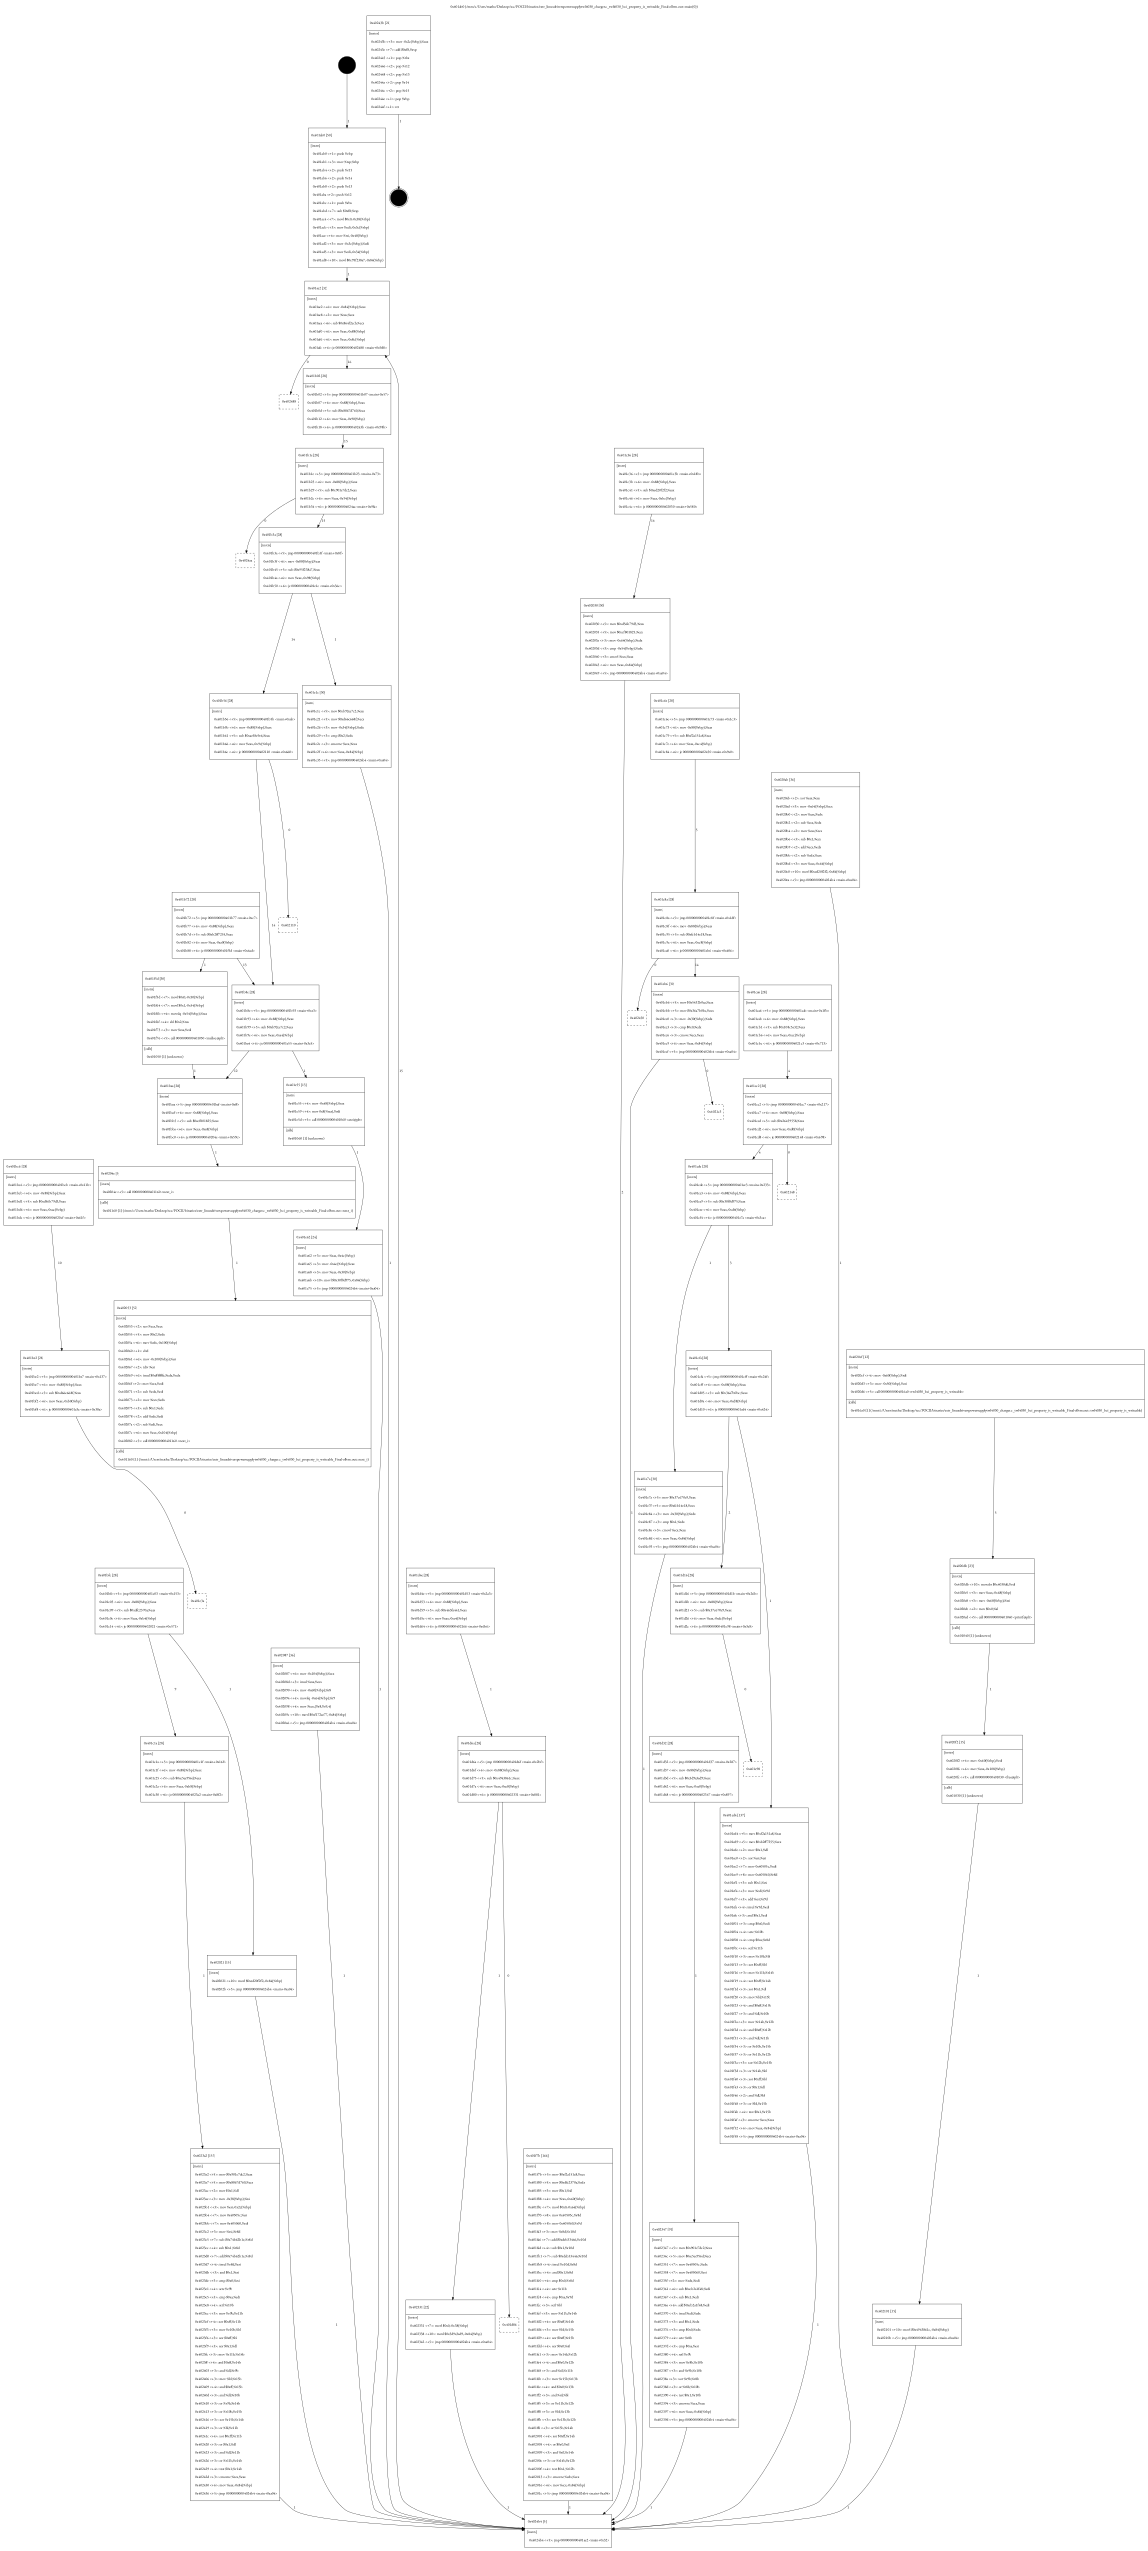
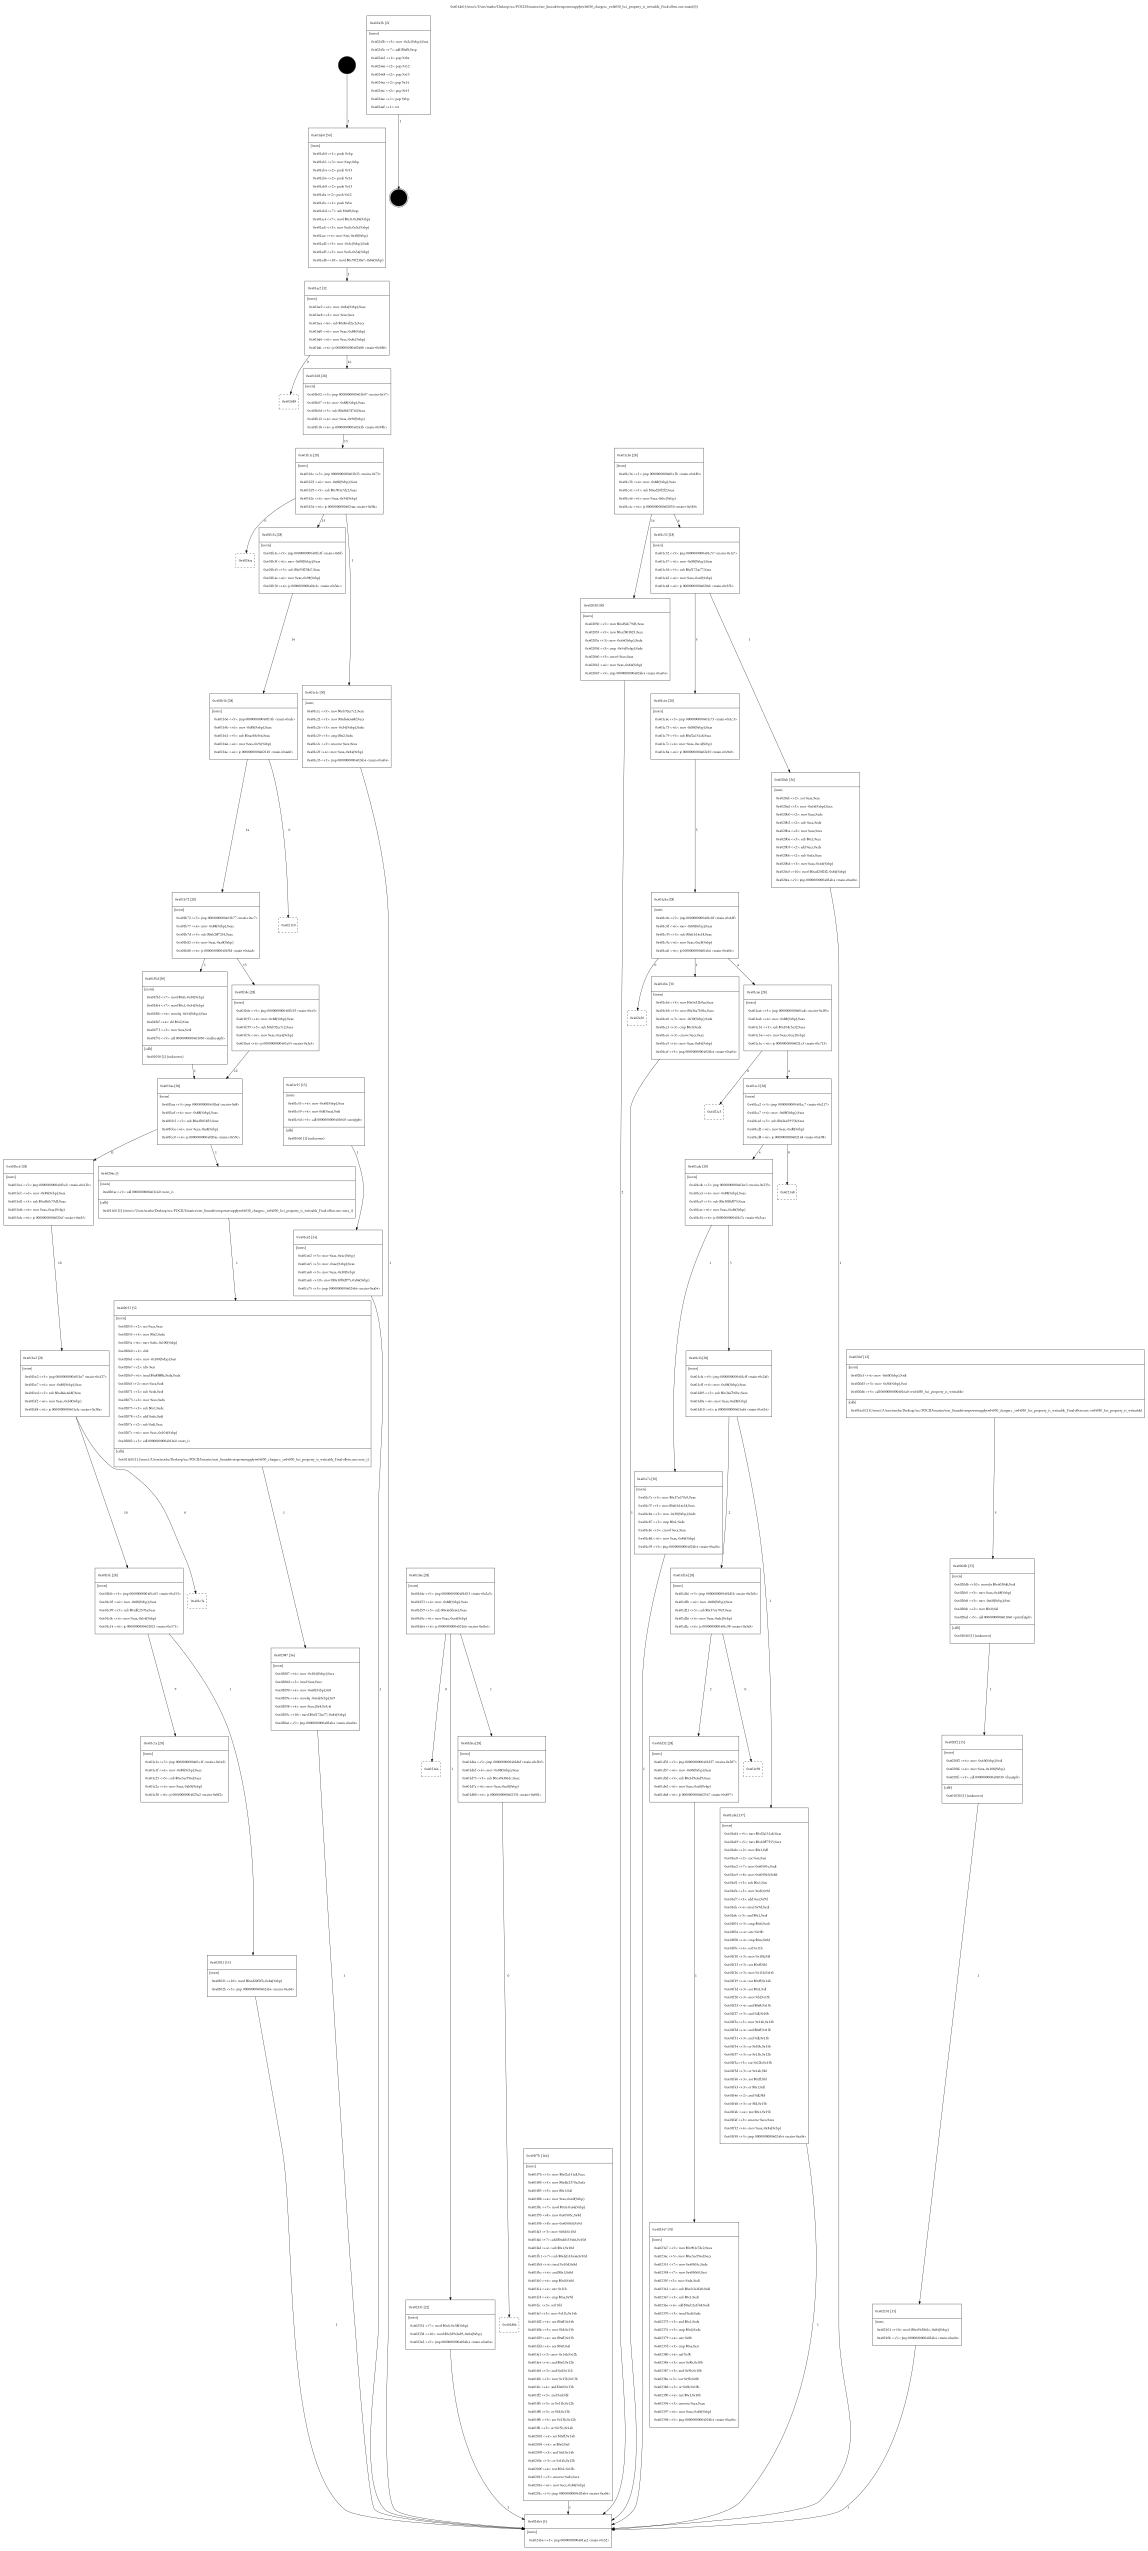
node "0x401c52 [28]": added
edge "0x401b3a [28]" -> "0x401e1c [30]": now "0x401b1e [28]" -> "0x401e1c [30]"
edge "0x401b56 [28]" -> "0x401b8e [28]": now "0x401b56 [28]" -> "0x401b72 [28]"
edge "0x401c8a [28]" -> "0x401eb6 [30]": label " 14" -> " 1"
edge "0x401c8a [28]" -> "0x401ca6 [28]": added, label "4"
edge "0x401b8e [28]" -> "0x401e55 [13]": removed, label "1"
edge "0x401eb6 [30]" -> "0x4021c3": now "0x401ca6 [28]" -> "0x4021c3"
edge "0x401baa [28]" -> "0x401bc6 [28]": added, label "11"
edge "0x401be2 [28]" -> "0x401bfe [28]": added, label "10"
edge "0x4024b4 [5]" -> "0x401ae2 [32]": removed, label "15"
edge "0x402053 [52]" -> "0x402087 [36]": added, label "1"
edge "0x401d16 [28]" -> "0x401d32 [28]": added, label "2"
node "0x402166": added
edge "0x401d6a [28]" -> "0x402331 [22]": now "0x401d4e [28]" -> "0x402331 [22]"
node "0x4023a2 [153]": removed
edge "0x402347 [91]" -> "0x4024b4 [5]": removed, label "1"
